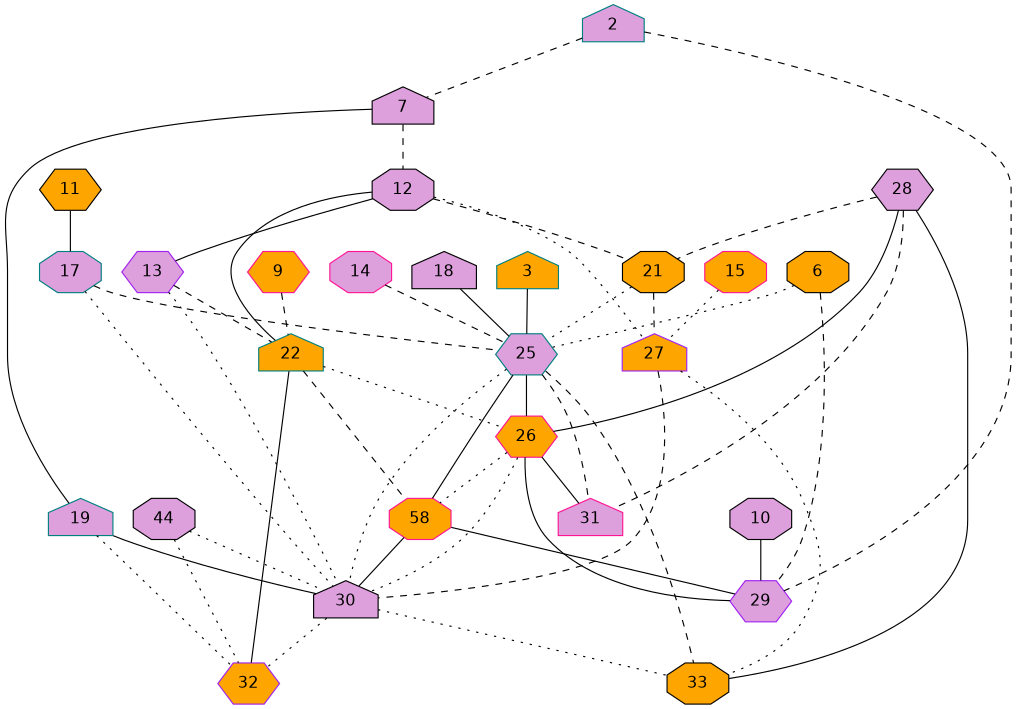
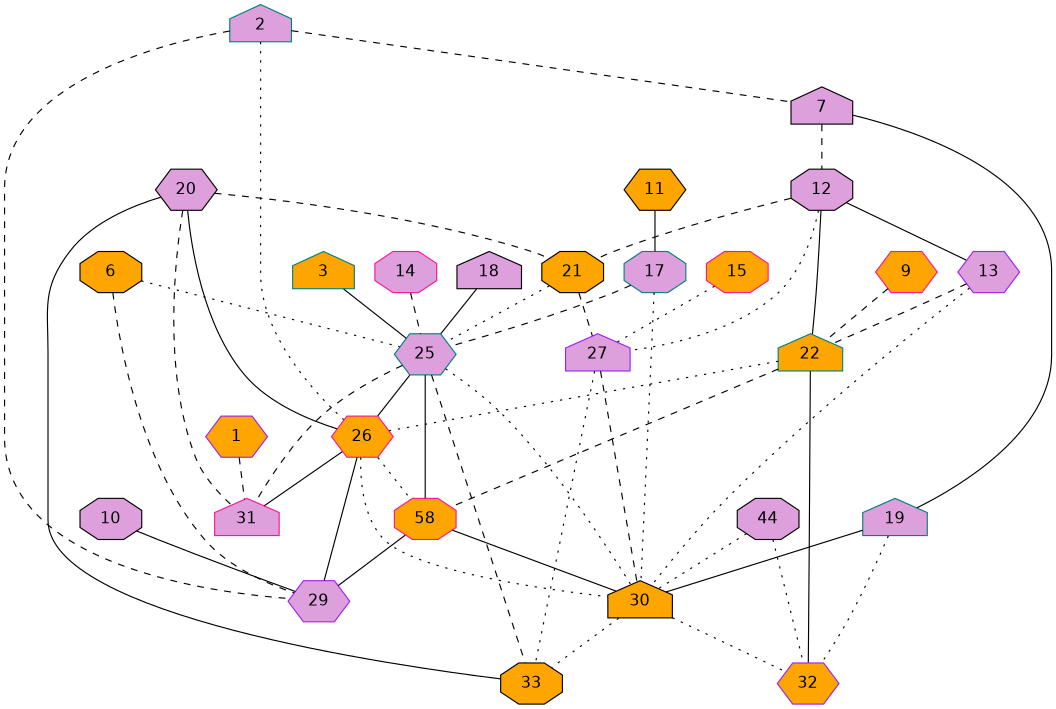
node "28": label "28" -> "20"
edge "2" -- "26": added
node "27": fillcolor orange -> plum
node "1": added
node "30": fillcolor plum -> orange
